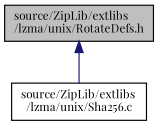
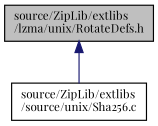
node "source/ZipLib/extlibs /lzma/unix/Sha256.c": label "source/ZipLib/extlibs /lzma/unix/Sha256.c" -> "source/ZipLib/extlibs /source/unix/Sha256.c"
